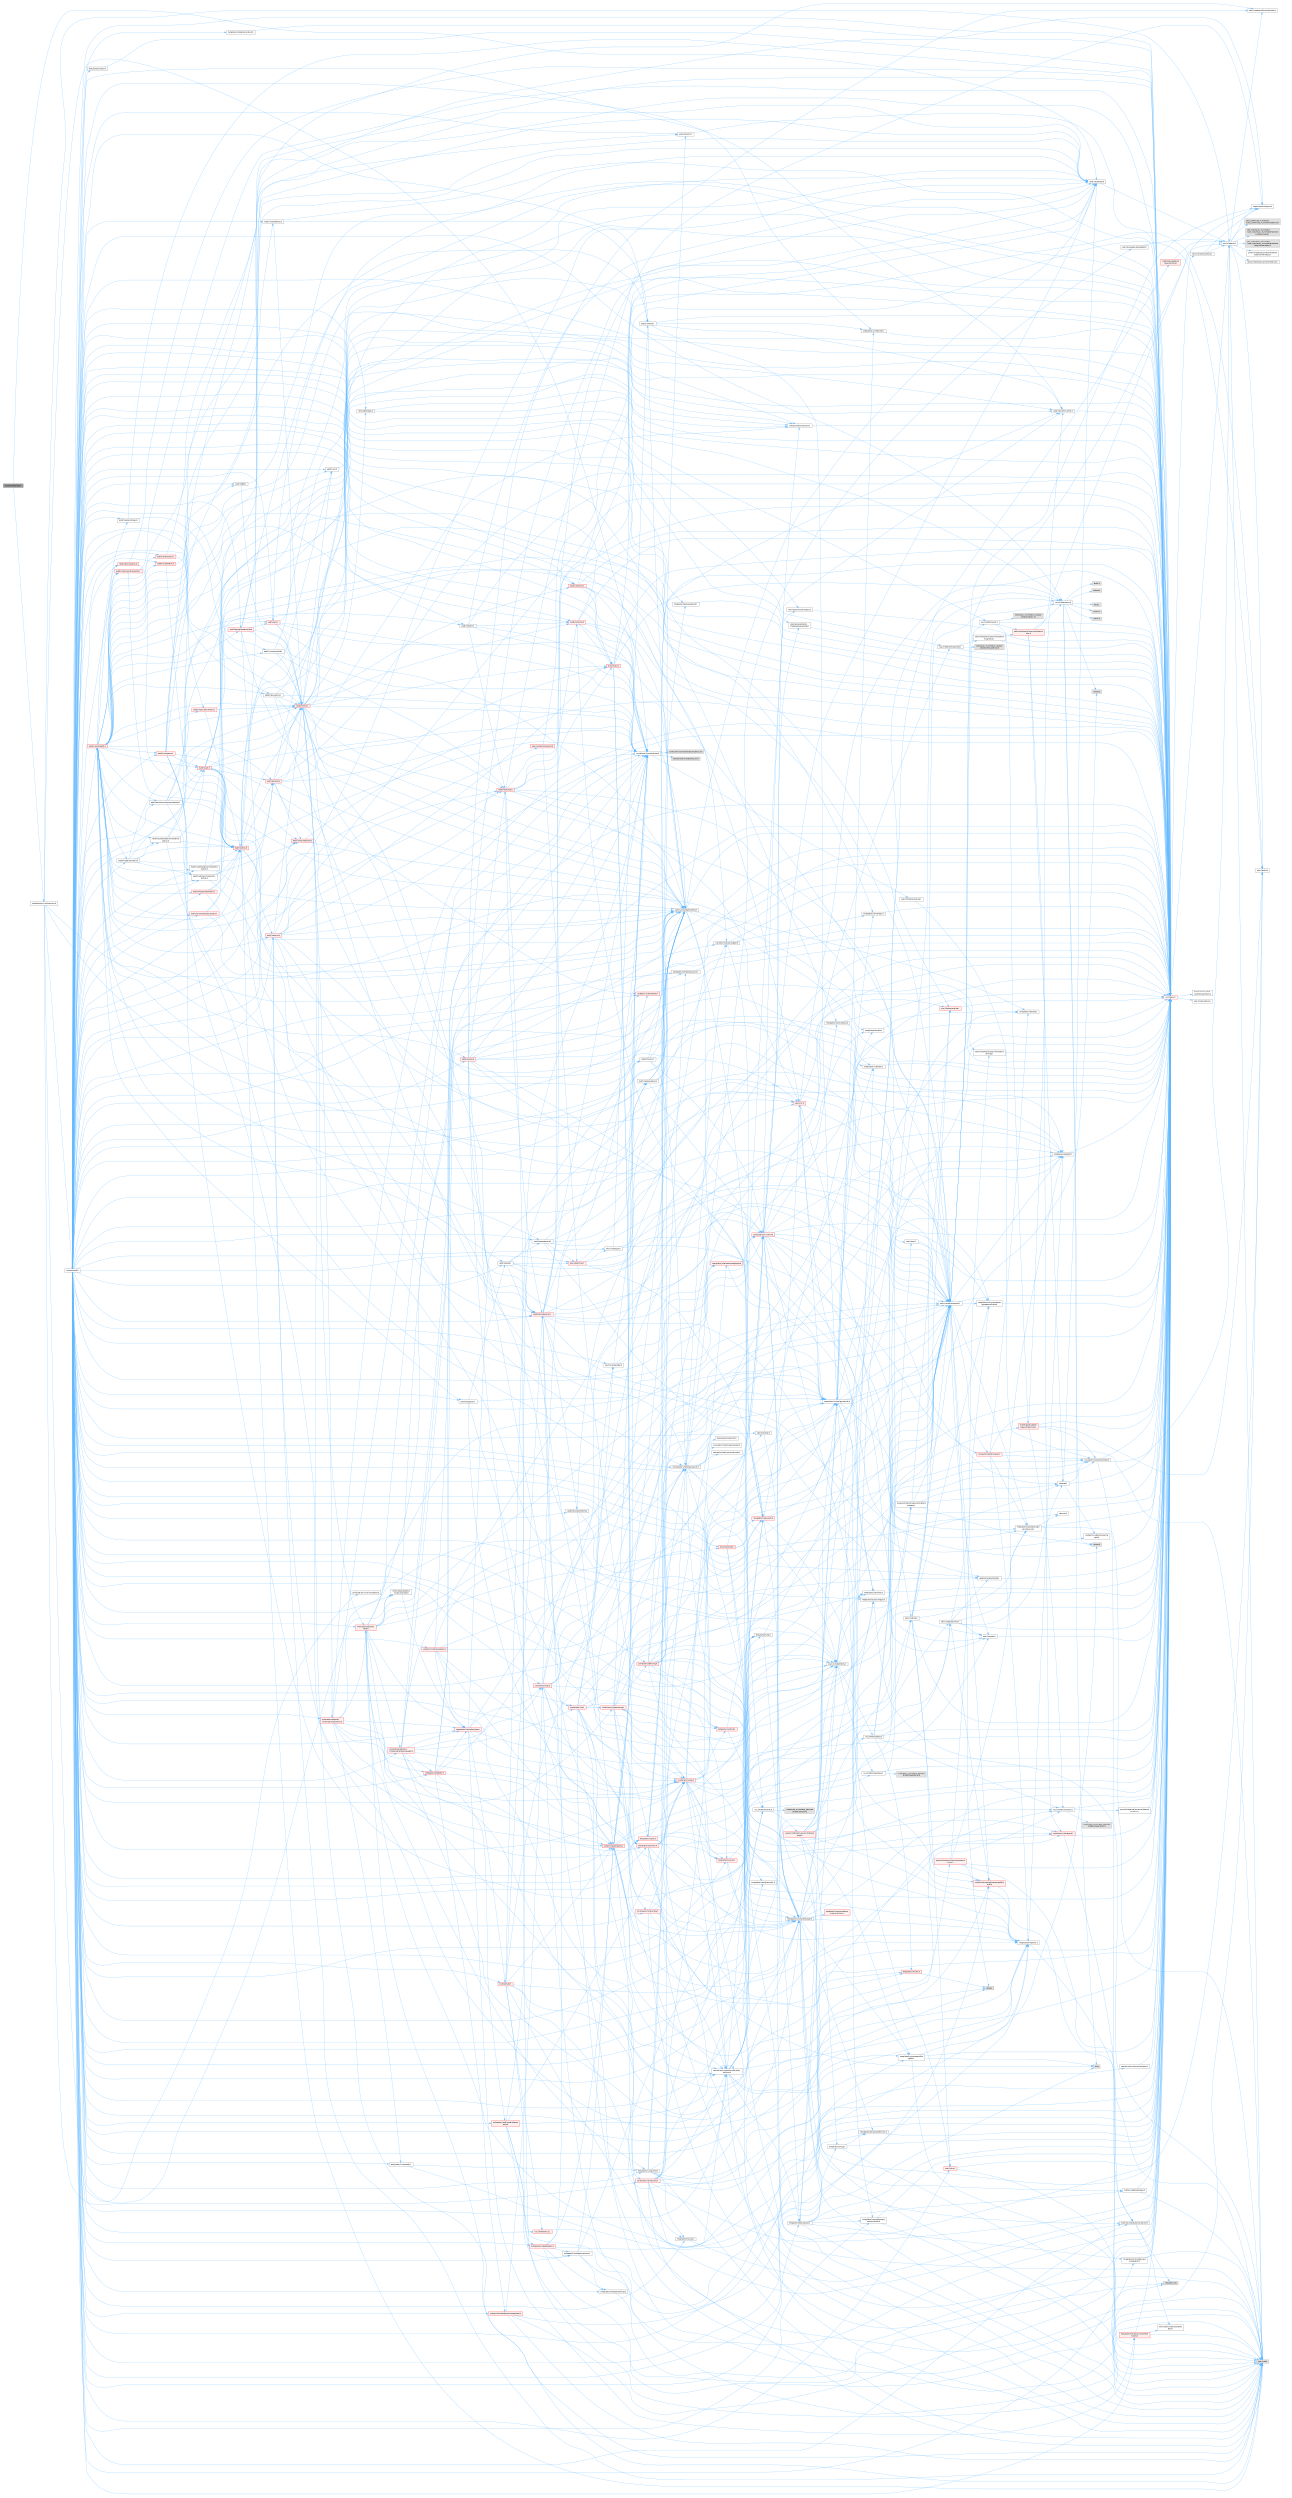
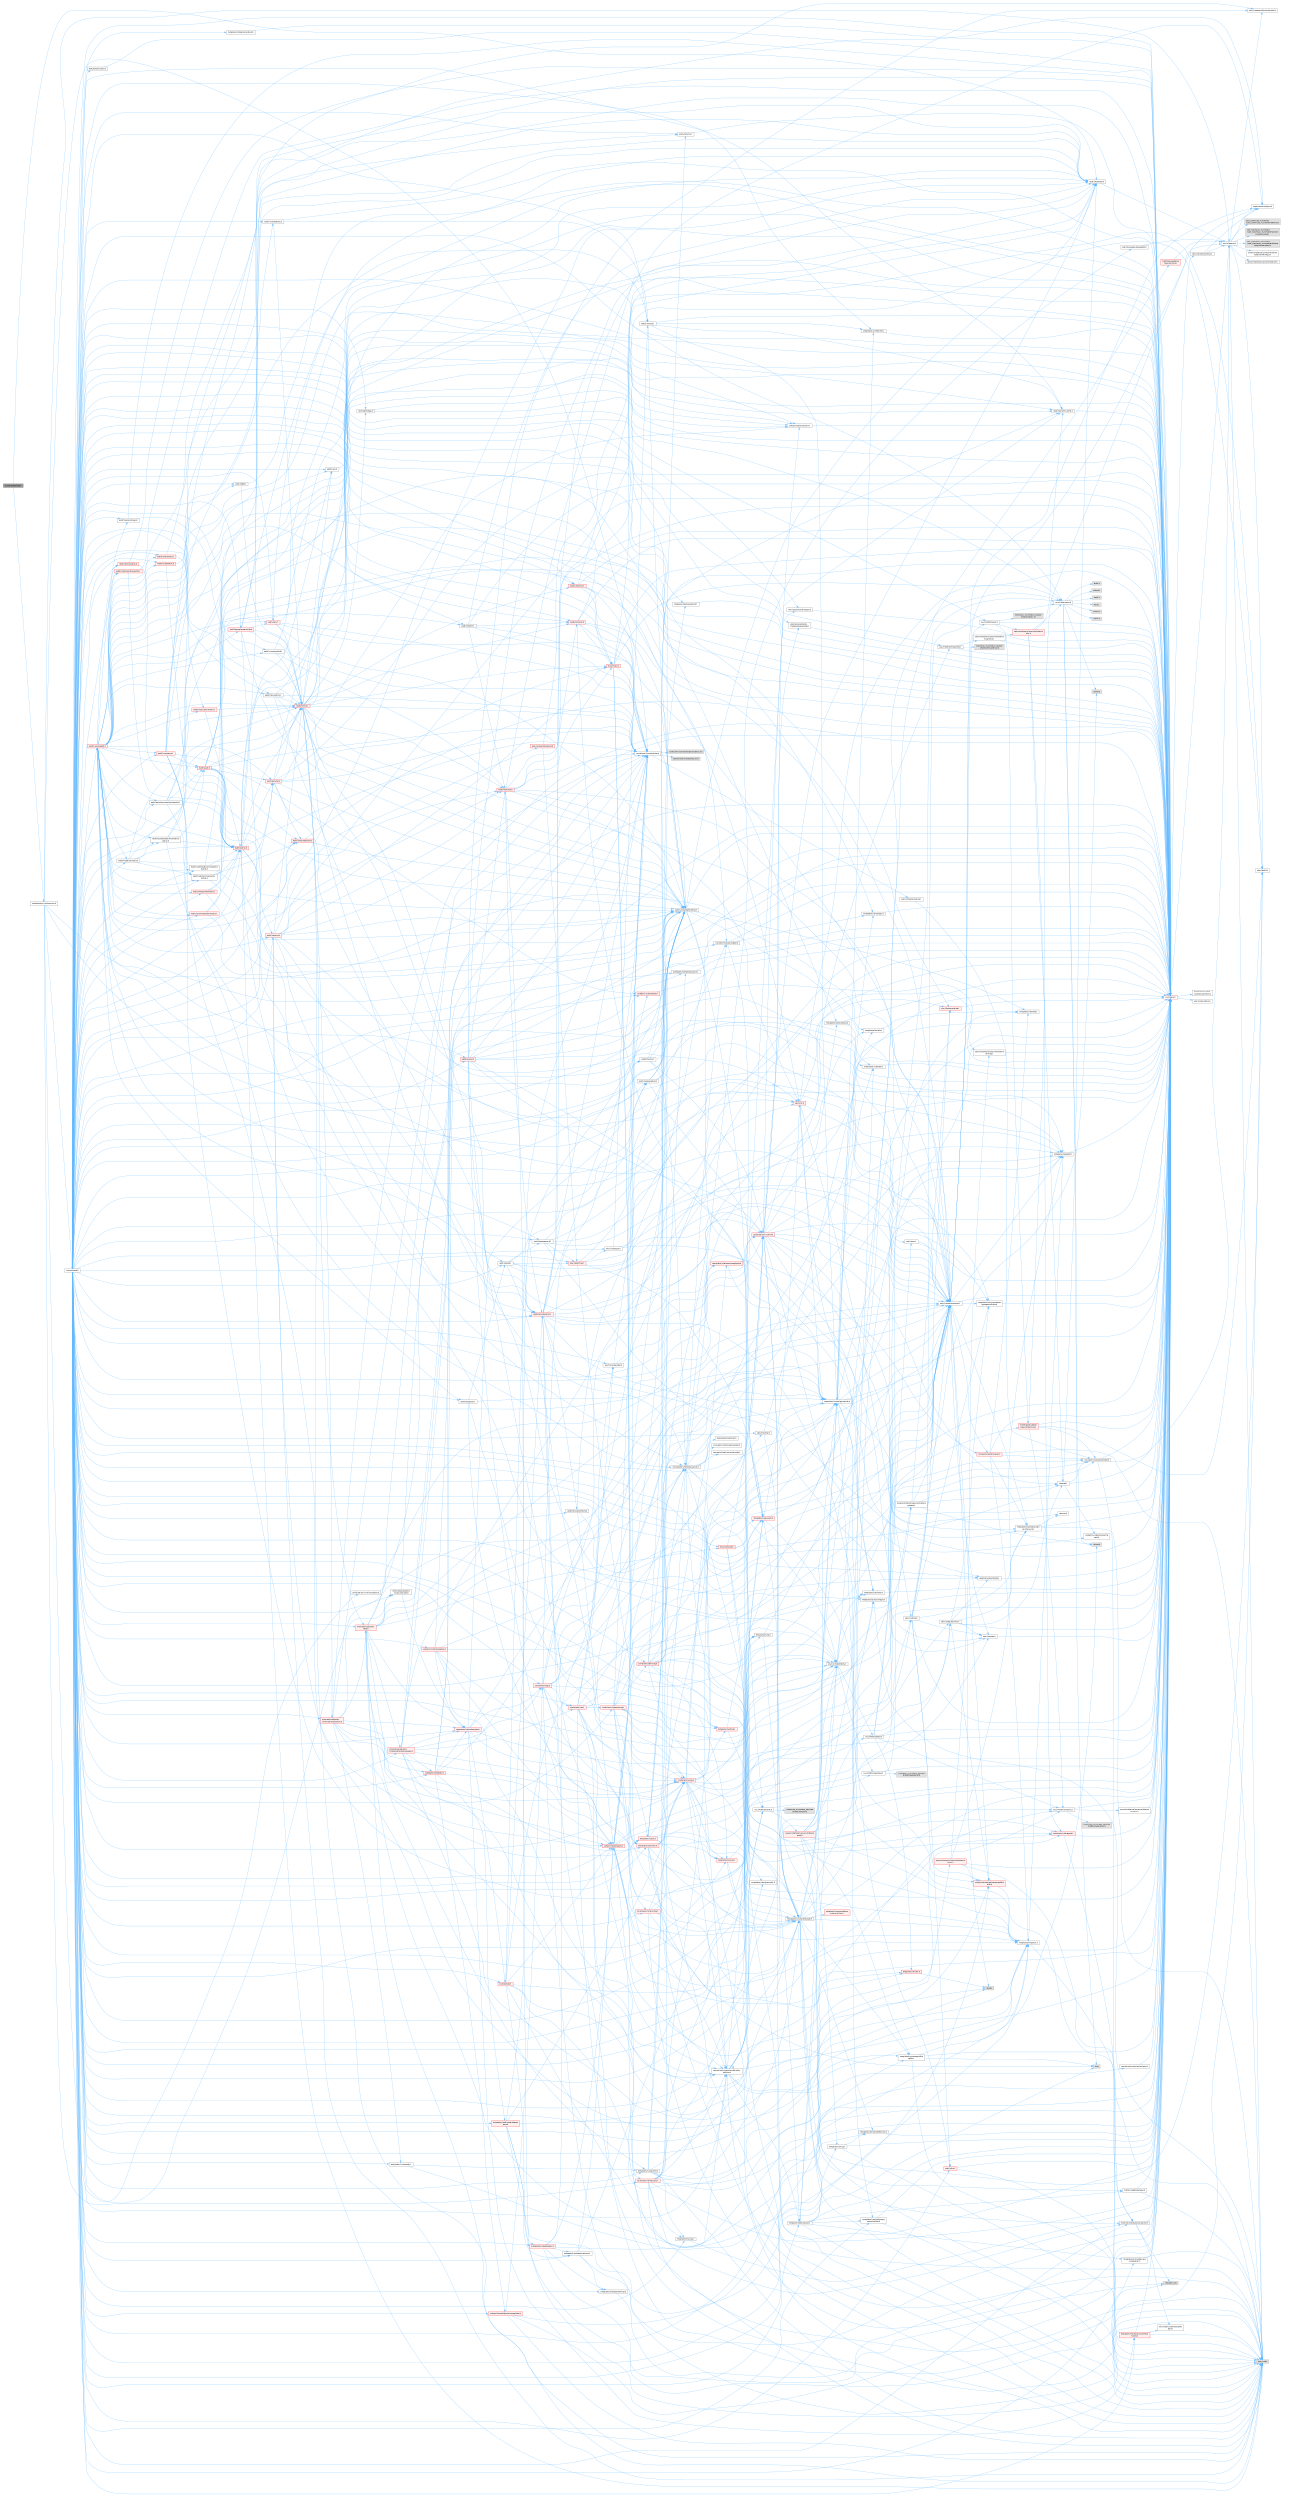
node "math.h": added
node "HAL/PlatformTLS.h": removed
